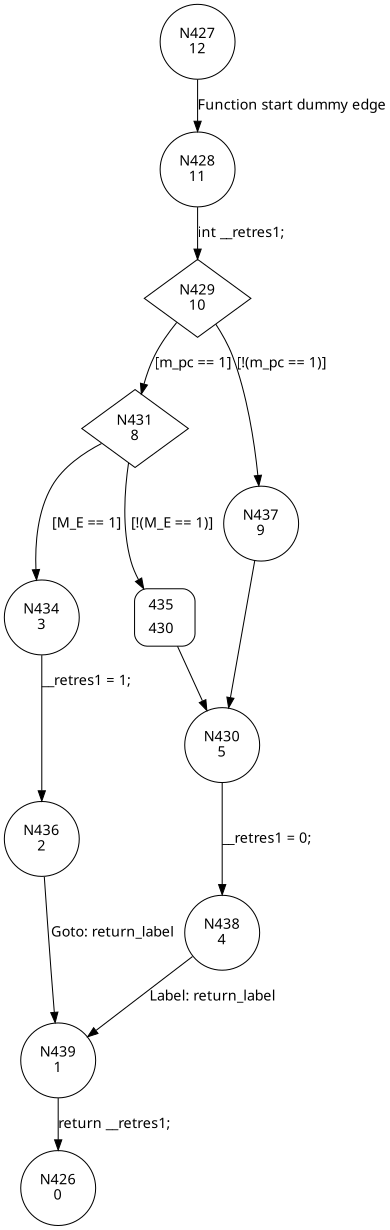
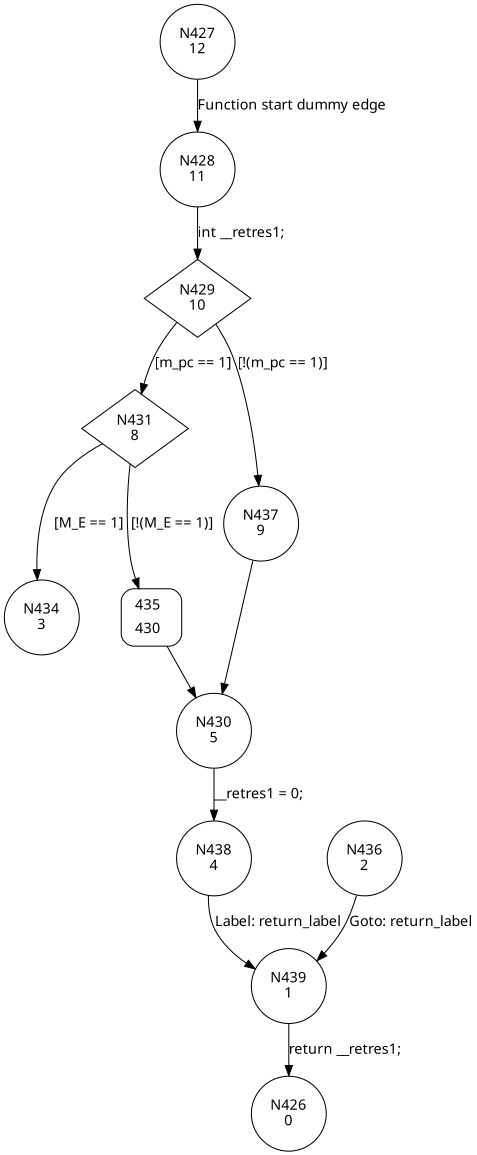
edge "N434 3" -> "N436 2": removed, label "__retres1 = 1;"
